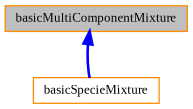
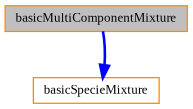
edge "basicSpecieMixture" -> "basicMultiComponentMixture": reversed
